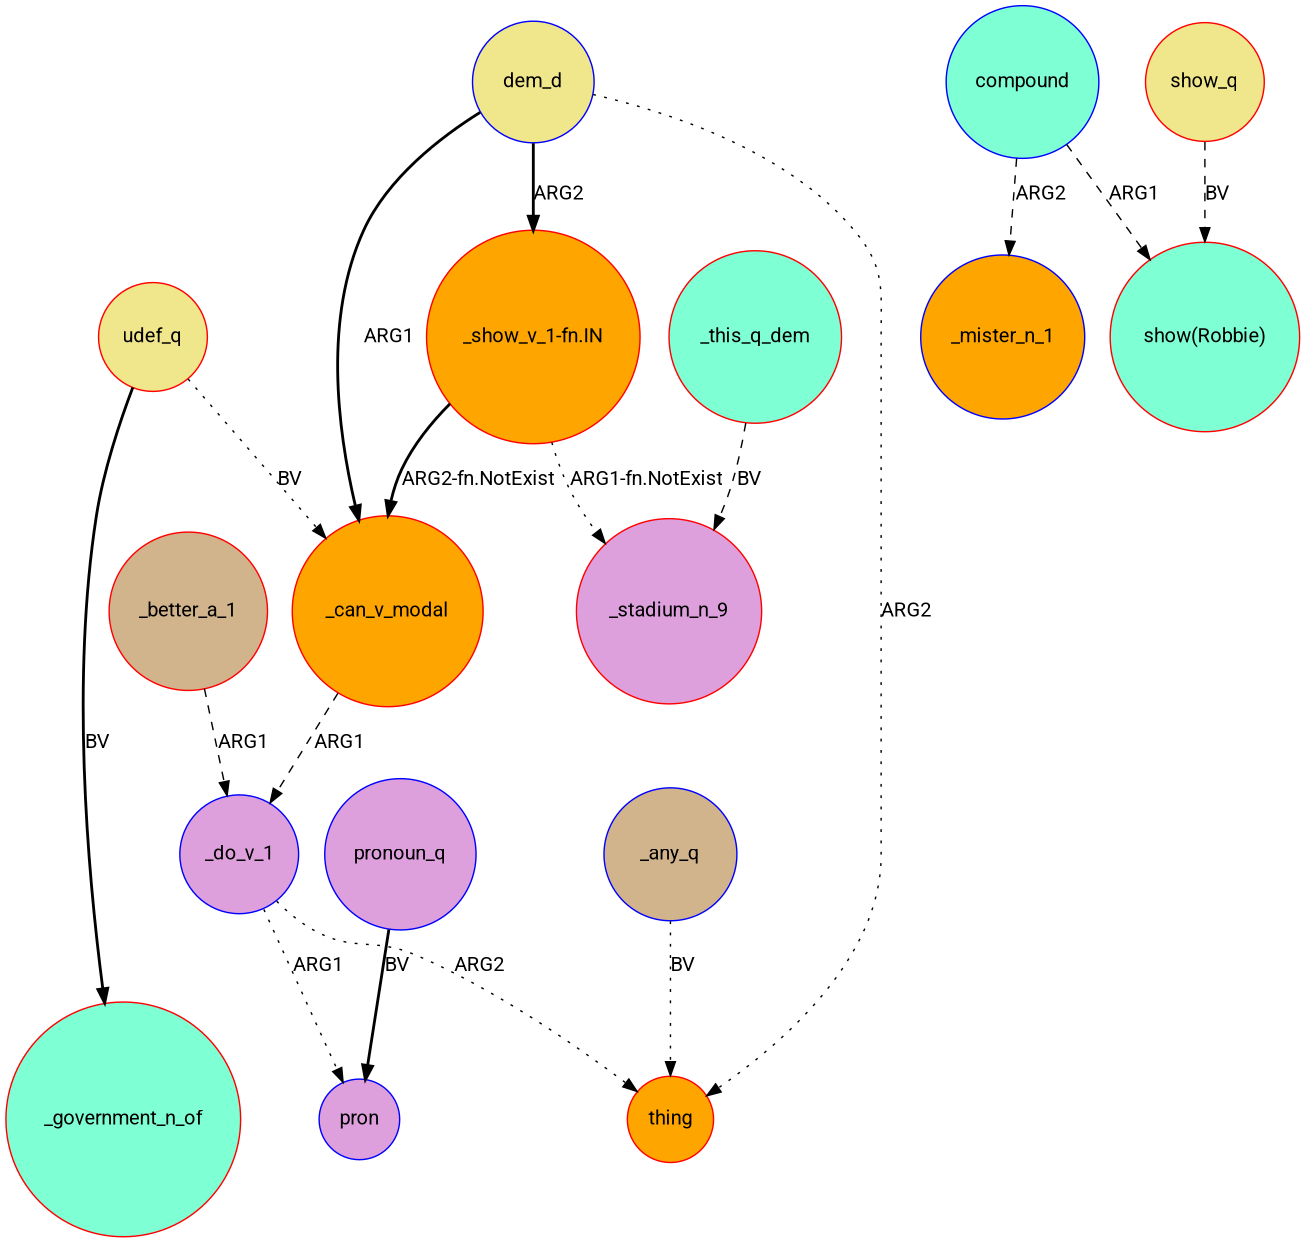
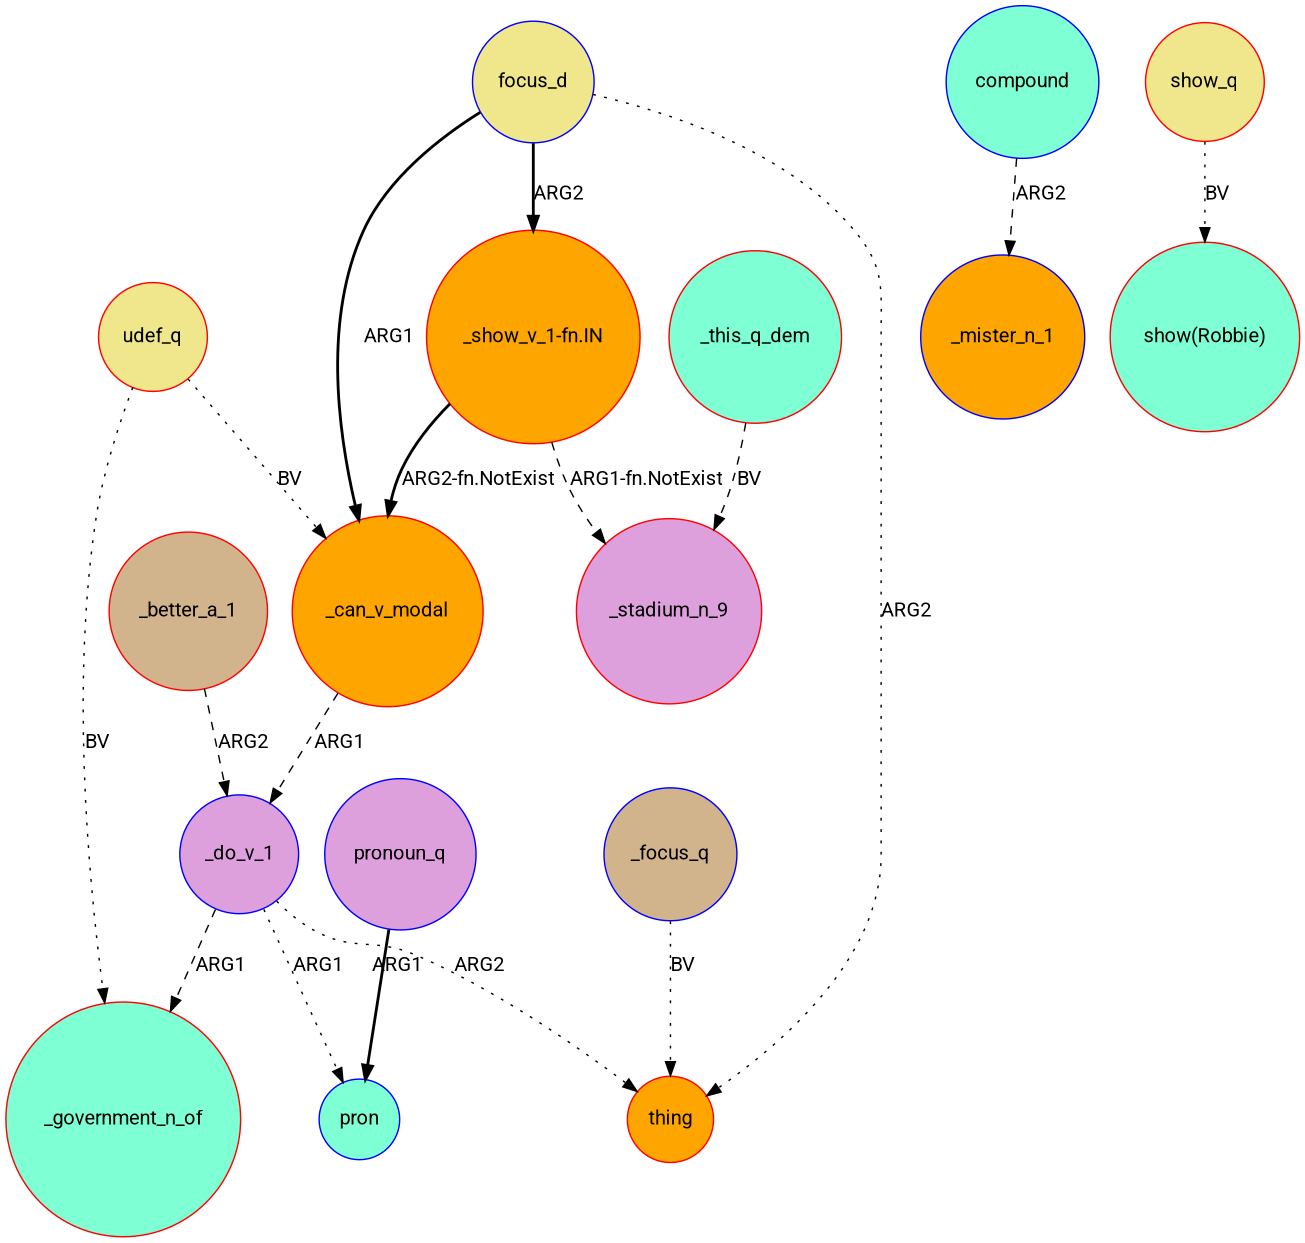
node "dem_d": label "dem_d" -> "focus_d"
edge "show_q" -> "show(Robbie)": style dashed -> dotted
edge "compound" -> "show(Robbie)": removed, label "ARG1"
edge "_show_v_1-fn.IN" -> "_stadium_n_9": style dotted -> dashed
edge "udef_q" -> "_government_n_of": style bold -> dotted
edge "_better_a_1" -> "_do_v_1": label "ARG1" -> "ARG2"
node "_any_q": label "_any_q" -> "_focus_q"
edge "_do_v_1" -> "_government_n_of": added, label "ARG1"
edge "pronoun_q" -> "pron": label "BV" -> "ARG1"
node "pron": fillcolor plum -> aquamarine
